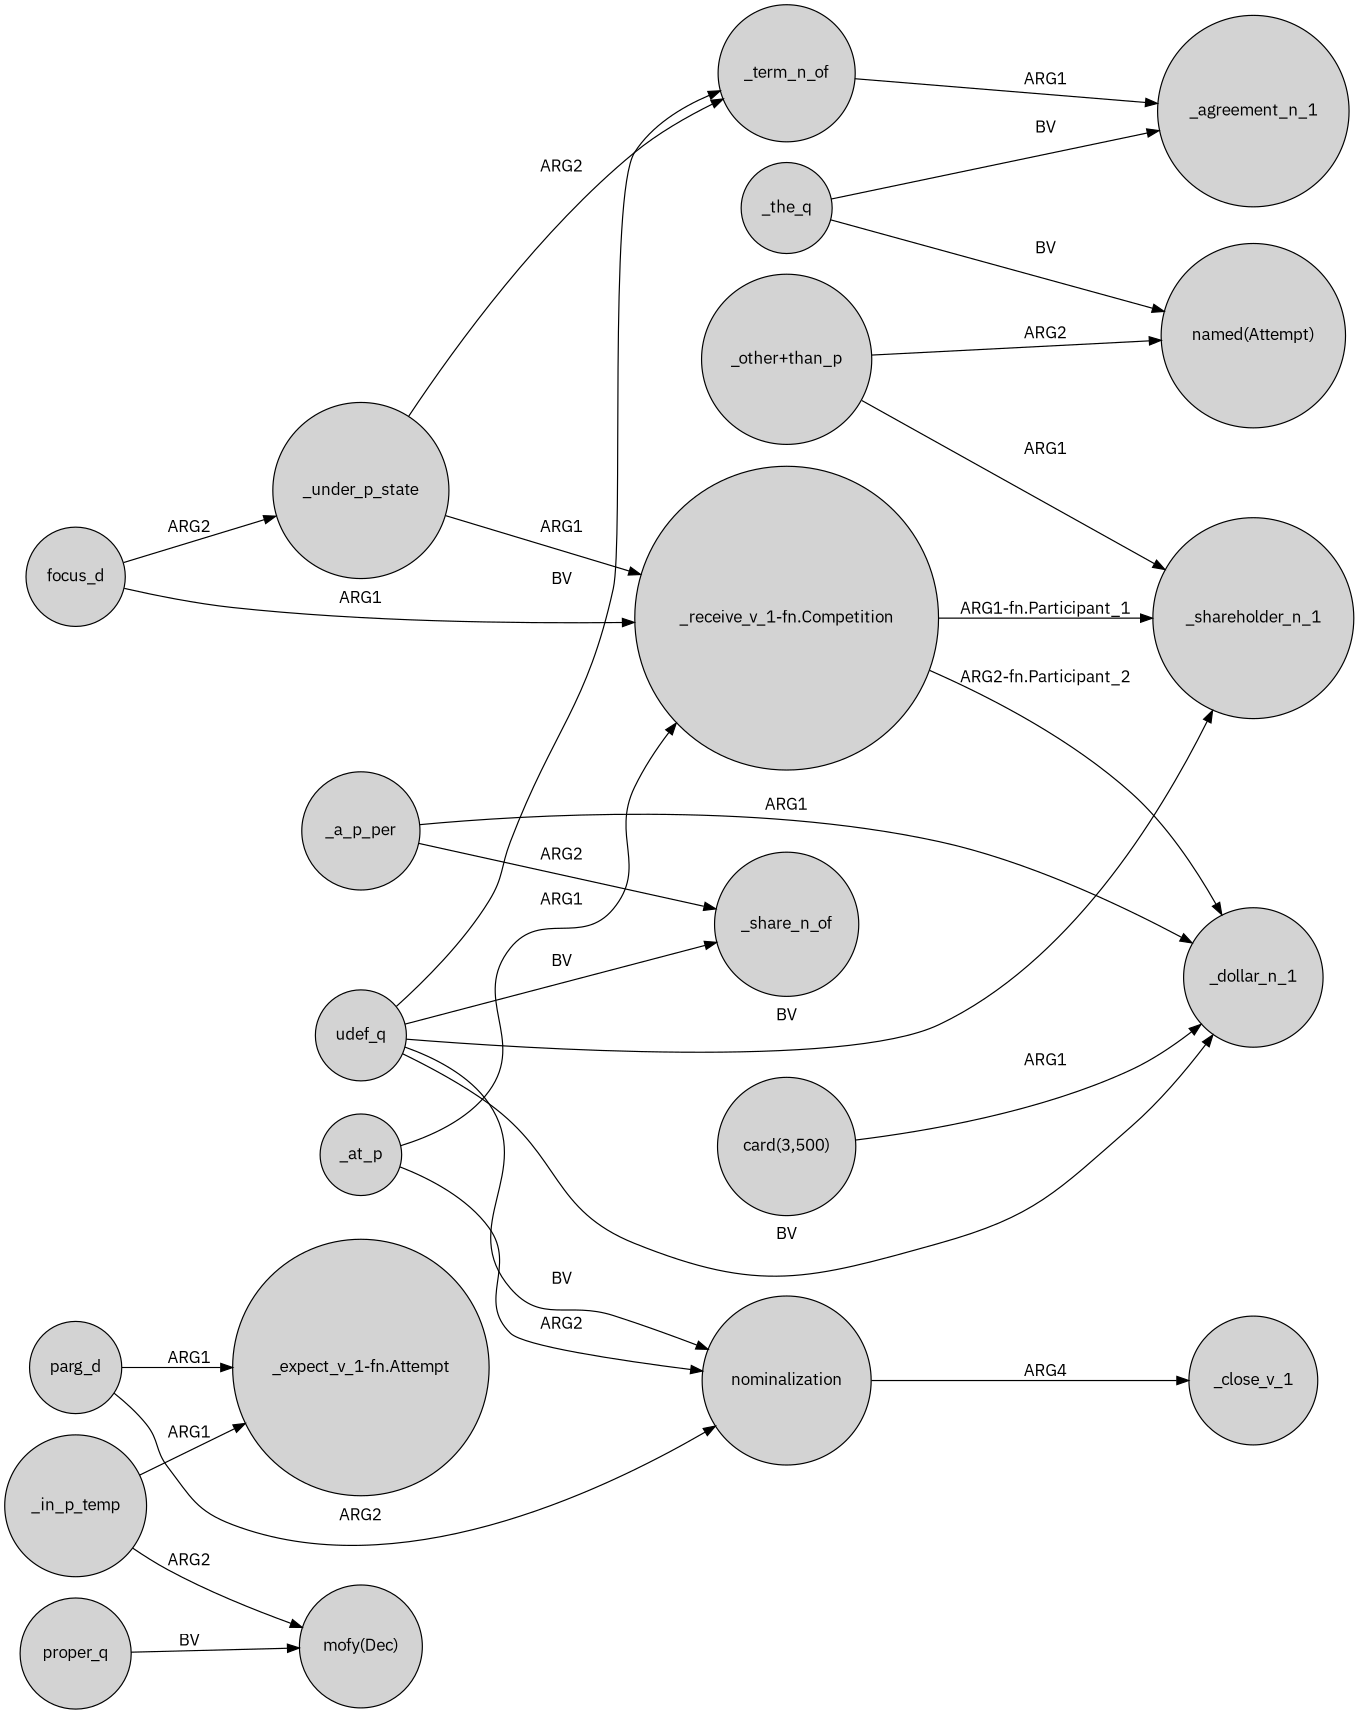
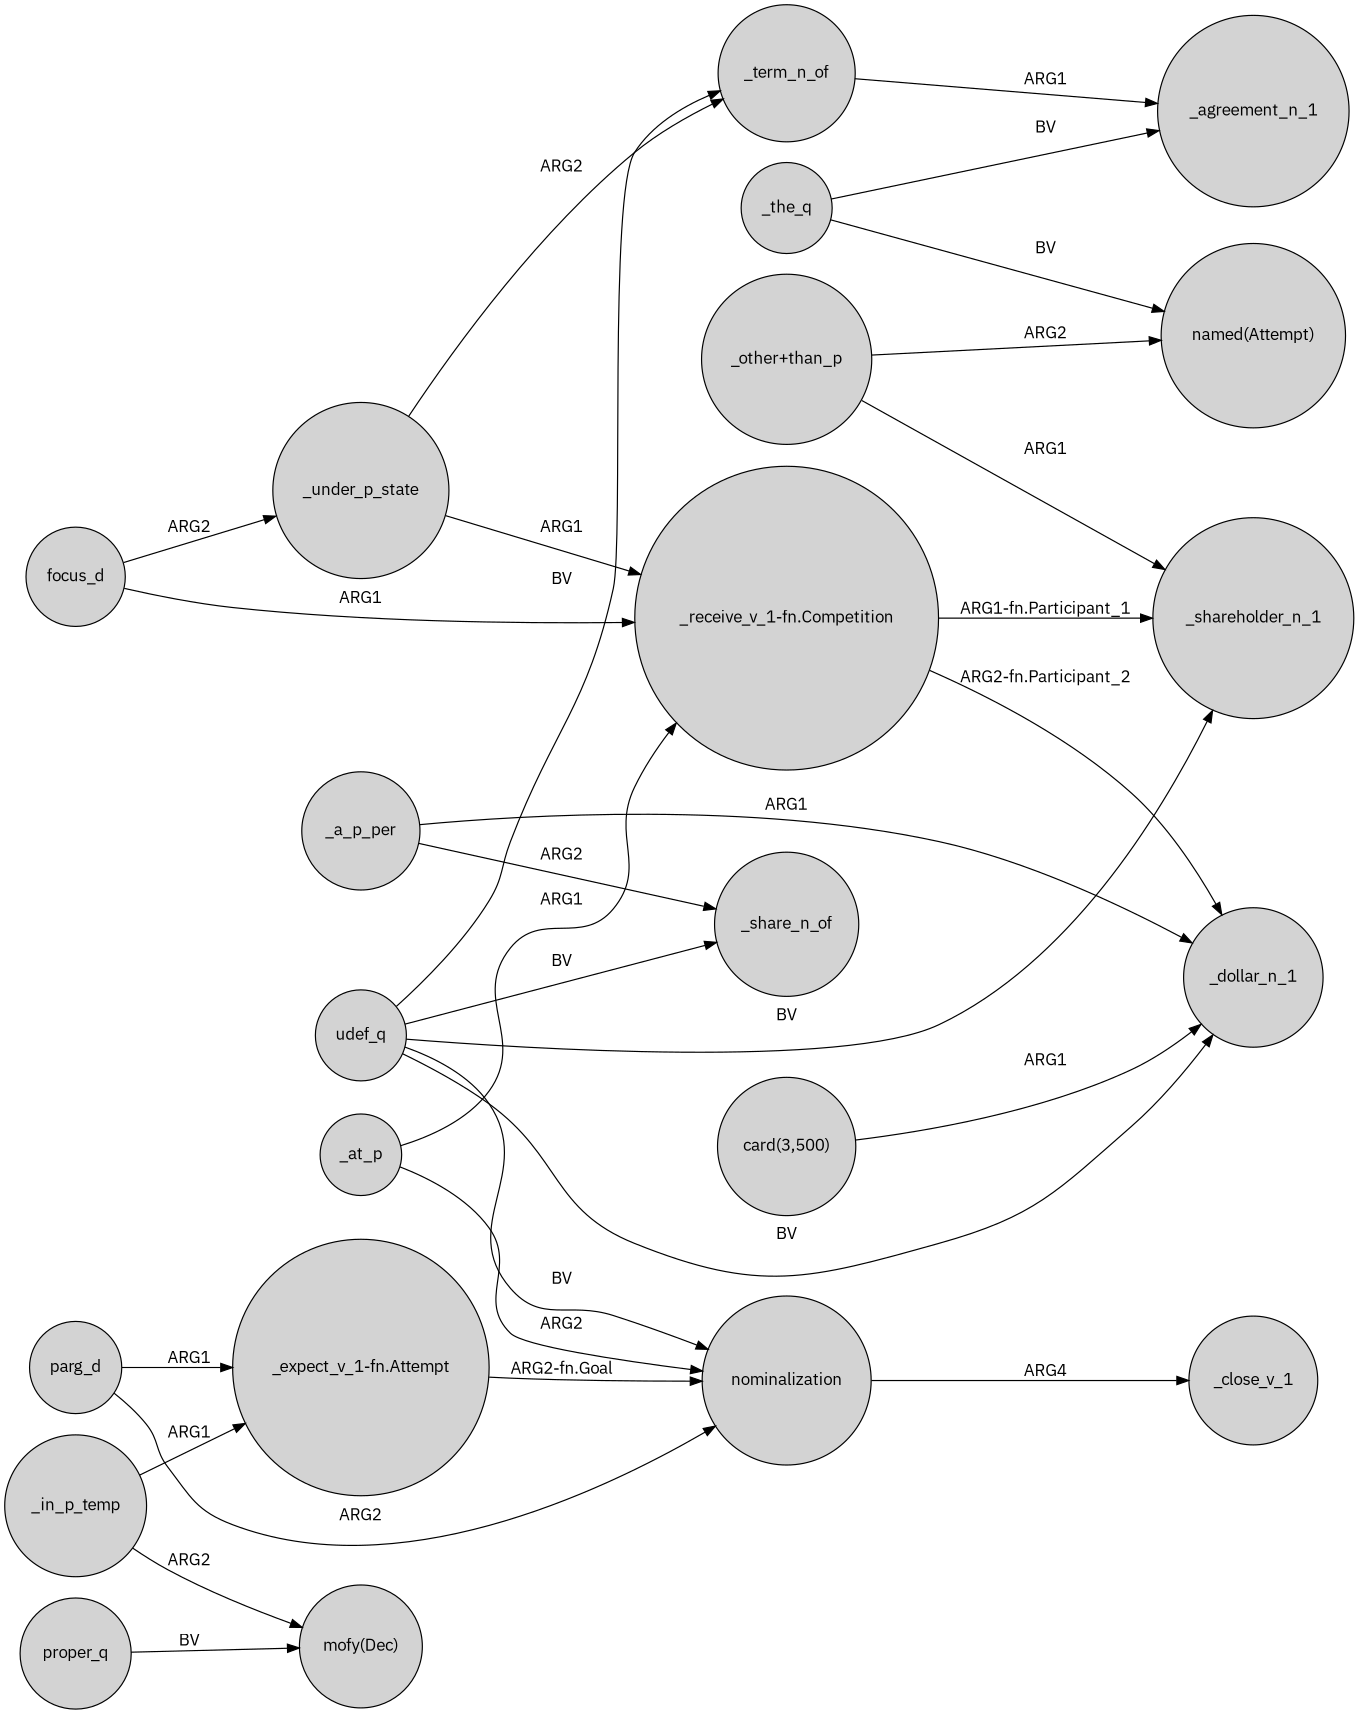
edge "_expect_v_1-fn.Attempt" -> "nominalization": added, label "ARG2-fn.Goal"
